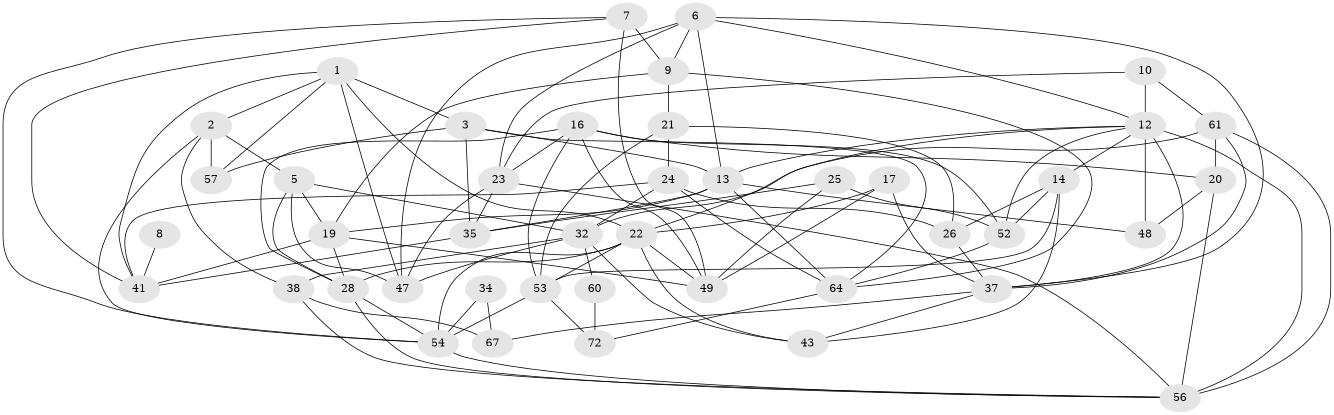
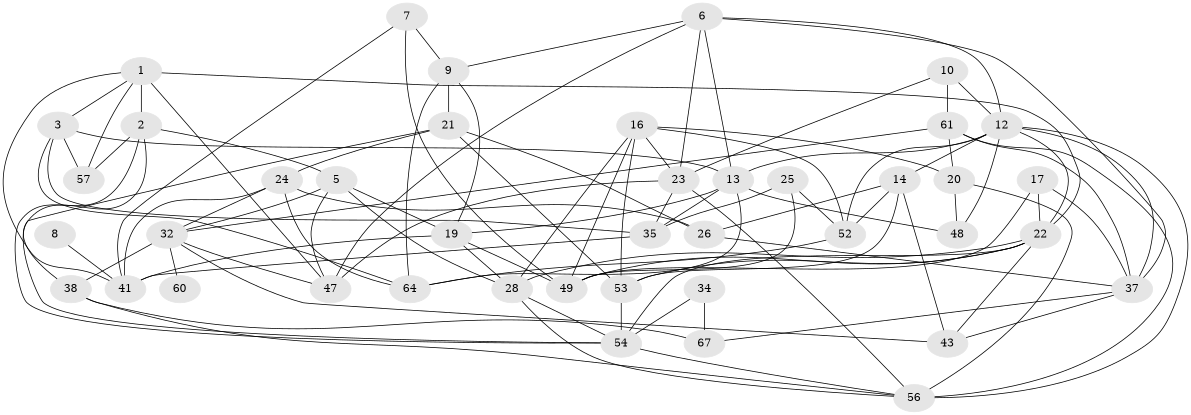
edge "7" -- "54": now "21" -- "54"
node "72": removed
